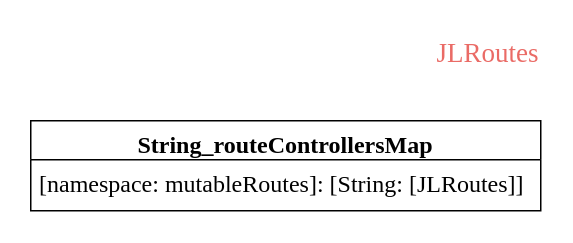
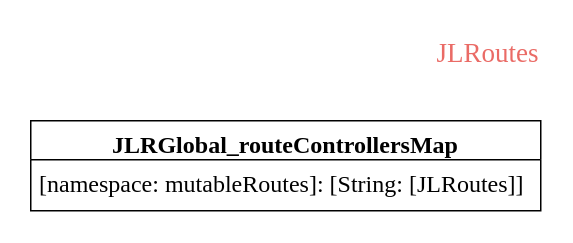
node "String_routeControllersMap": label "String_routeControllersMap" -> "JLRGlobal_routeControllersMap"
